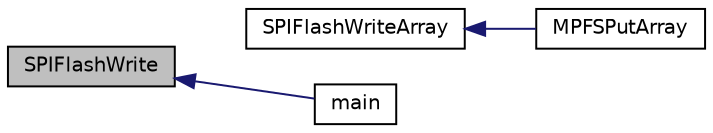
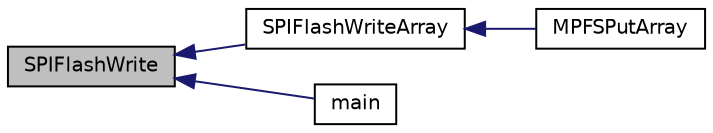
edge "SPIFlashWriteArray" -> "SPIFlashWrite": added
